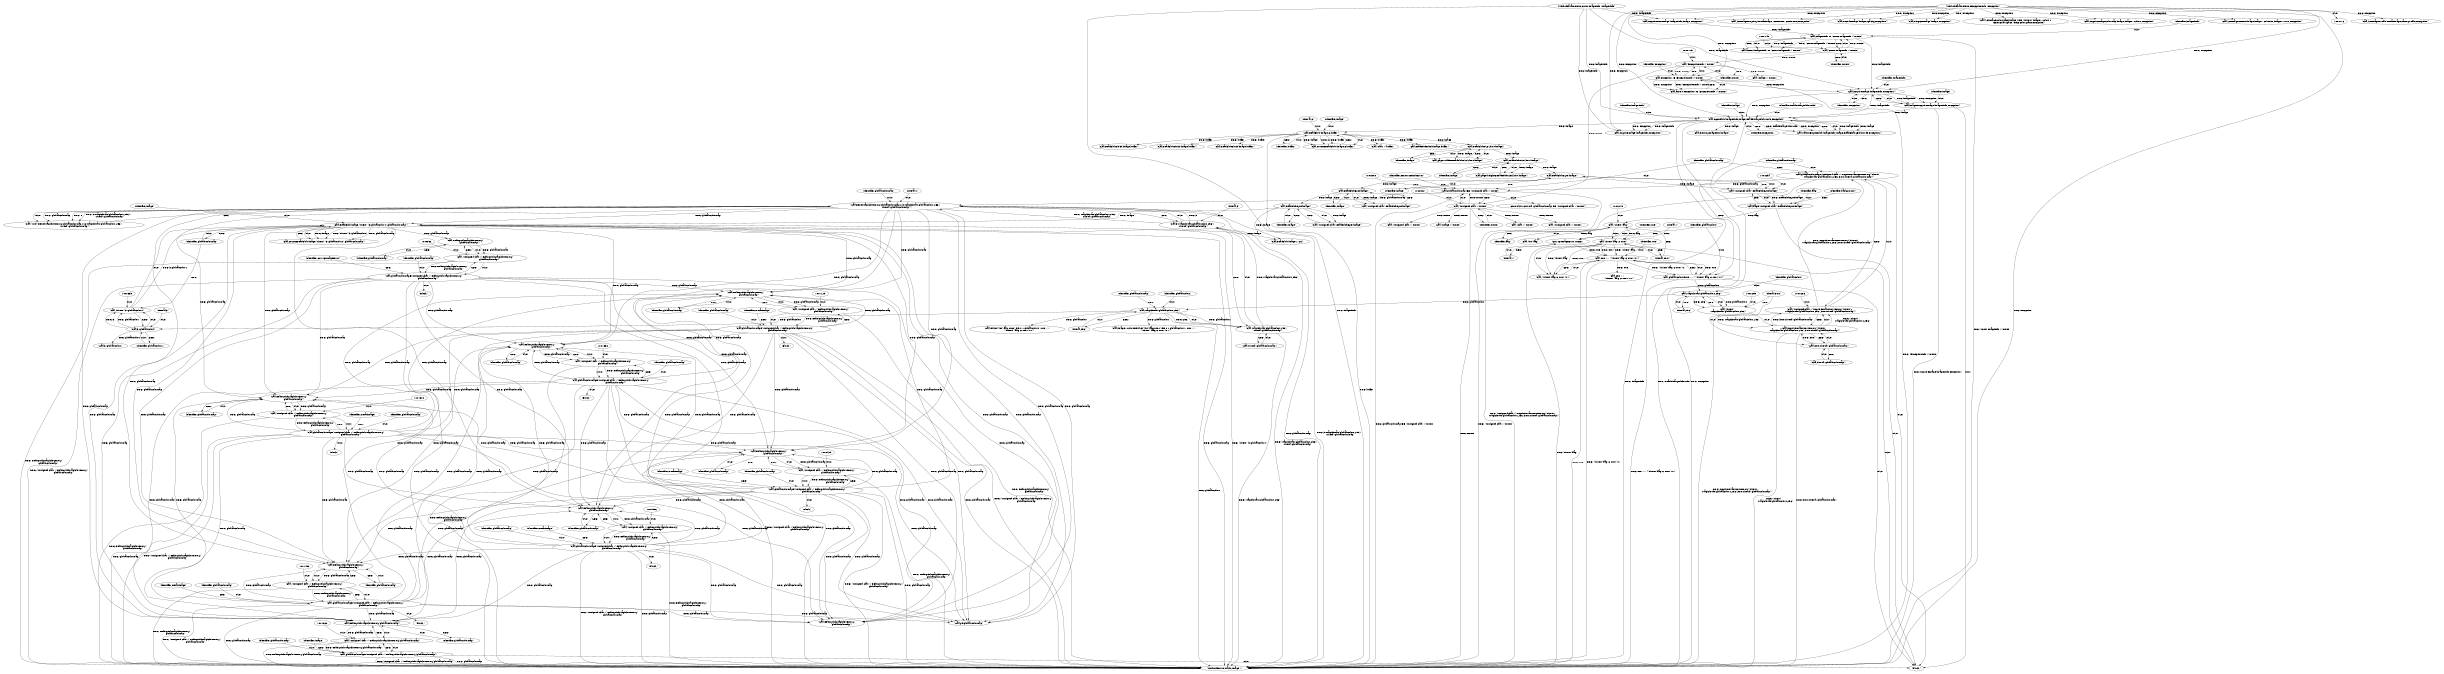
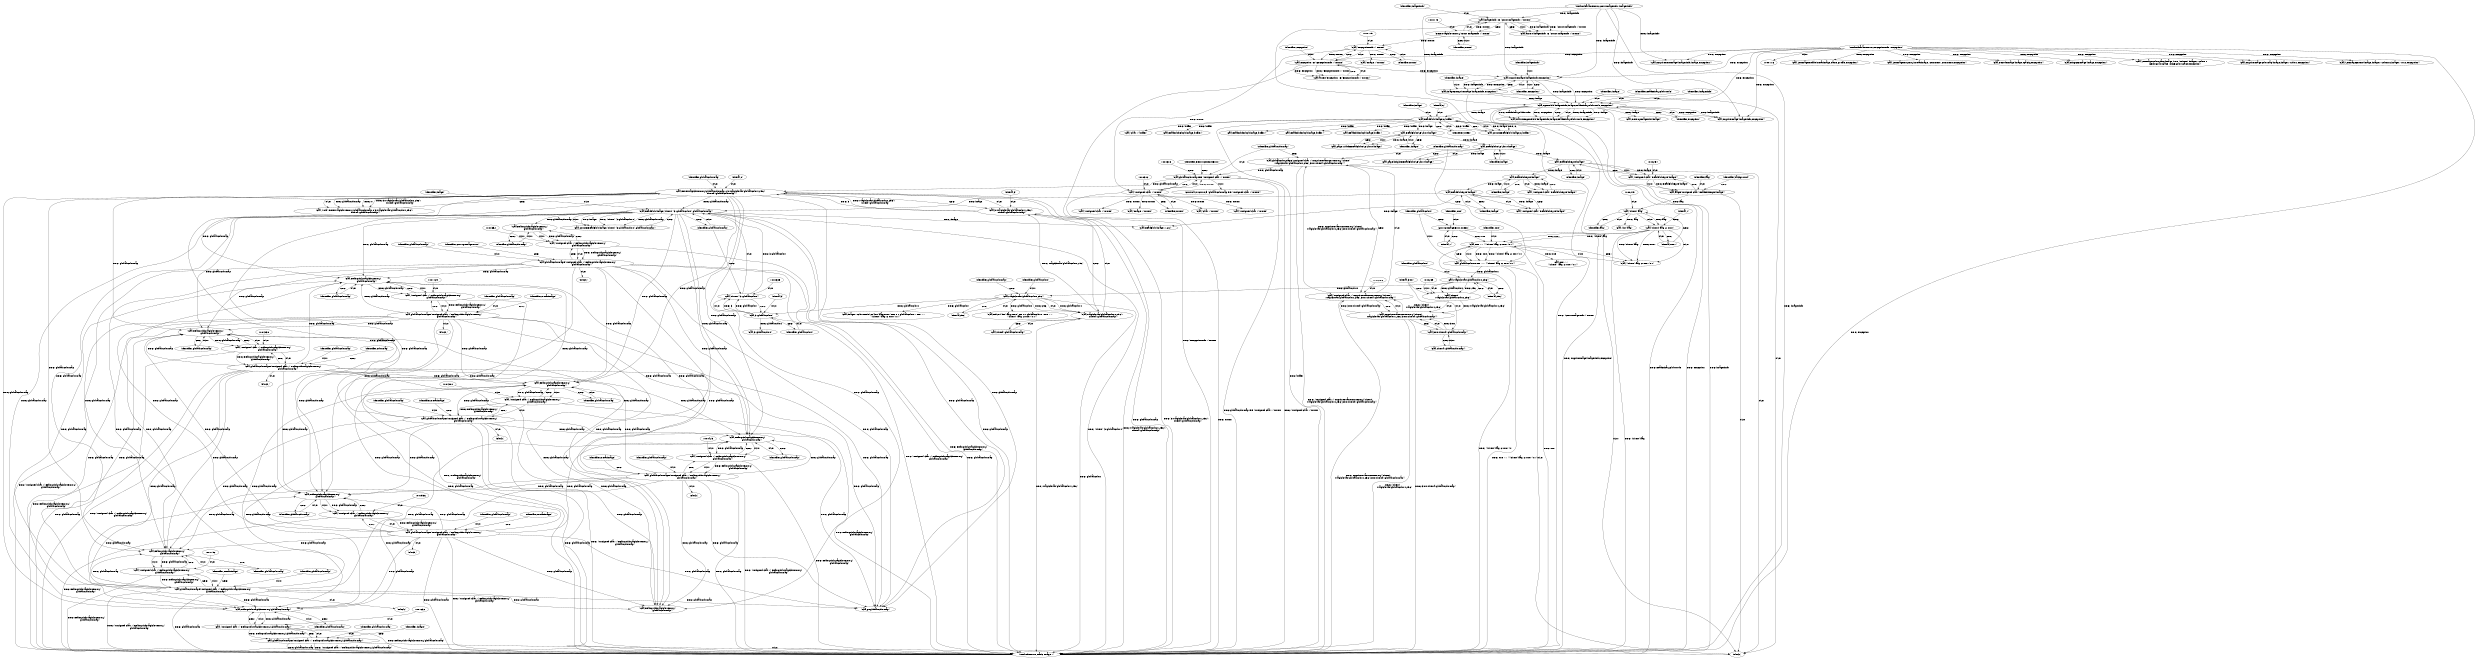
edge "(Call,AcquireNextImage(image_info,image,exception))" -> "(Call,image_info != (const ImageInfo *) NULL)": now "(MethodParameterIn,const ImageInfo *image_info)" -> "(Call,image_info != (const ImageInfo *) NULL)"
node "(Call,(const ImageInfo *) NULL)": label "(Call,(const ImageInfo *) NULL)" -> "(ResetMagickMemory,(const ImageInfo *) NULL)"
node "(Identifier,colormap)": added
